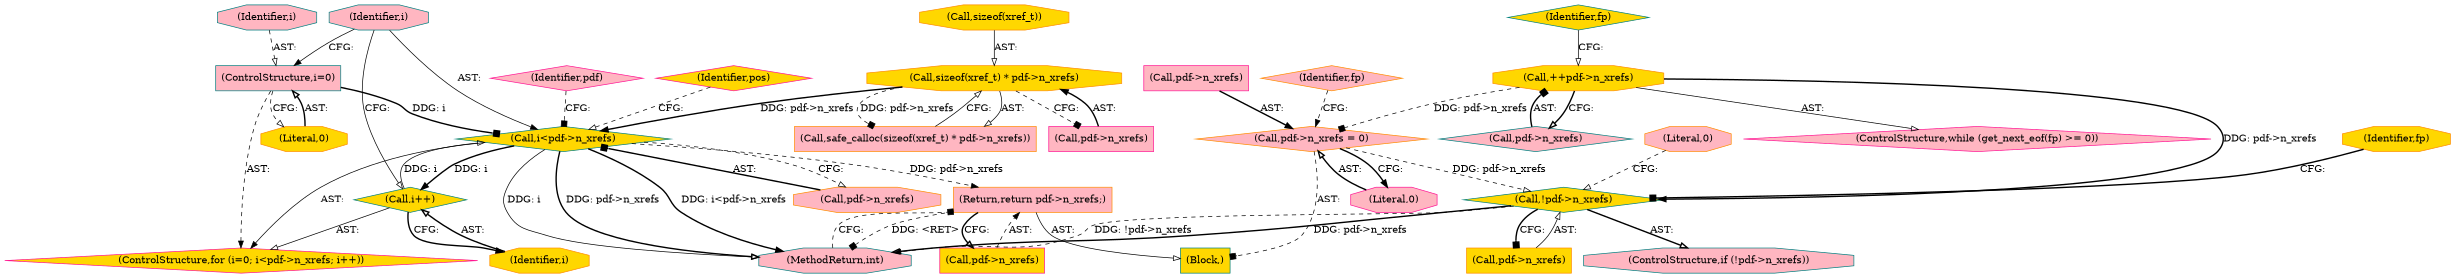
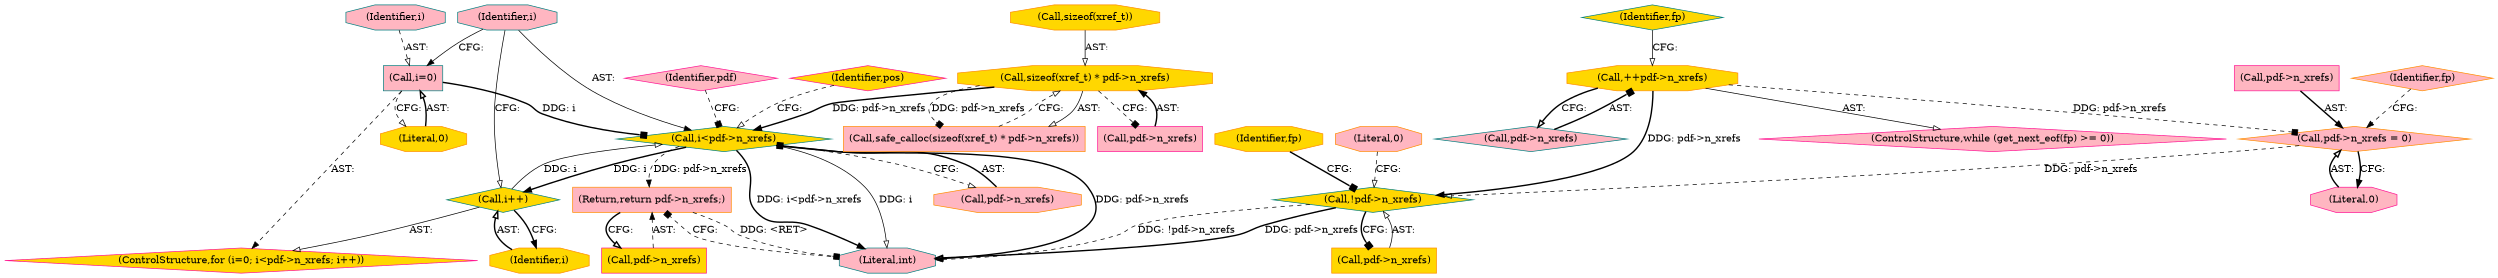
node "(ControlStructure,i=0)": label "(ControlStructure,i=0)" -> "(Call,i=0)"
edge "(Call,safe_calloc(sizeof(xref_t) * pdf->n_xrefs))" -> "(Call,sizeof(xref_t) * pdf->n_xrefs)": style solid -> dashed
edge "(Call,i<pdf->n_xrefs)" -> "(ControlStructure,for (i=0; i<pdf->n_xrefs; i++))": removed, label "AST:"
node "(MethodReturn,int)": label "(MethodReturn,int)" -> "(Literal,int)"
node "(Block,)": removed
node "(ControlStructure,if (!pdf->n_xrefs))": removed
